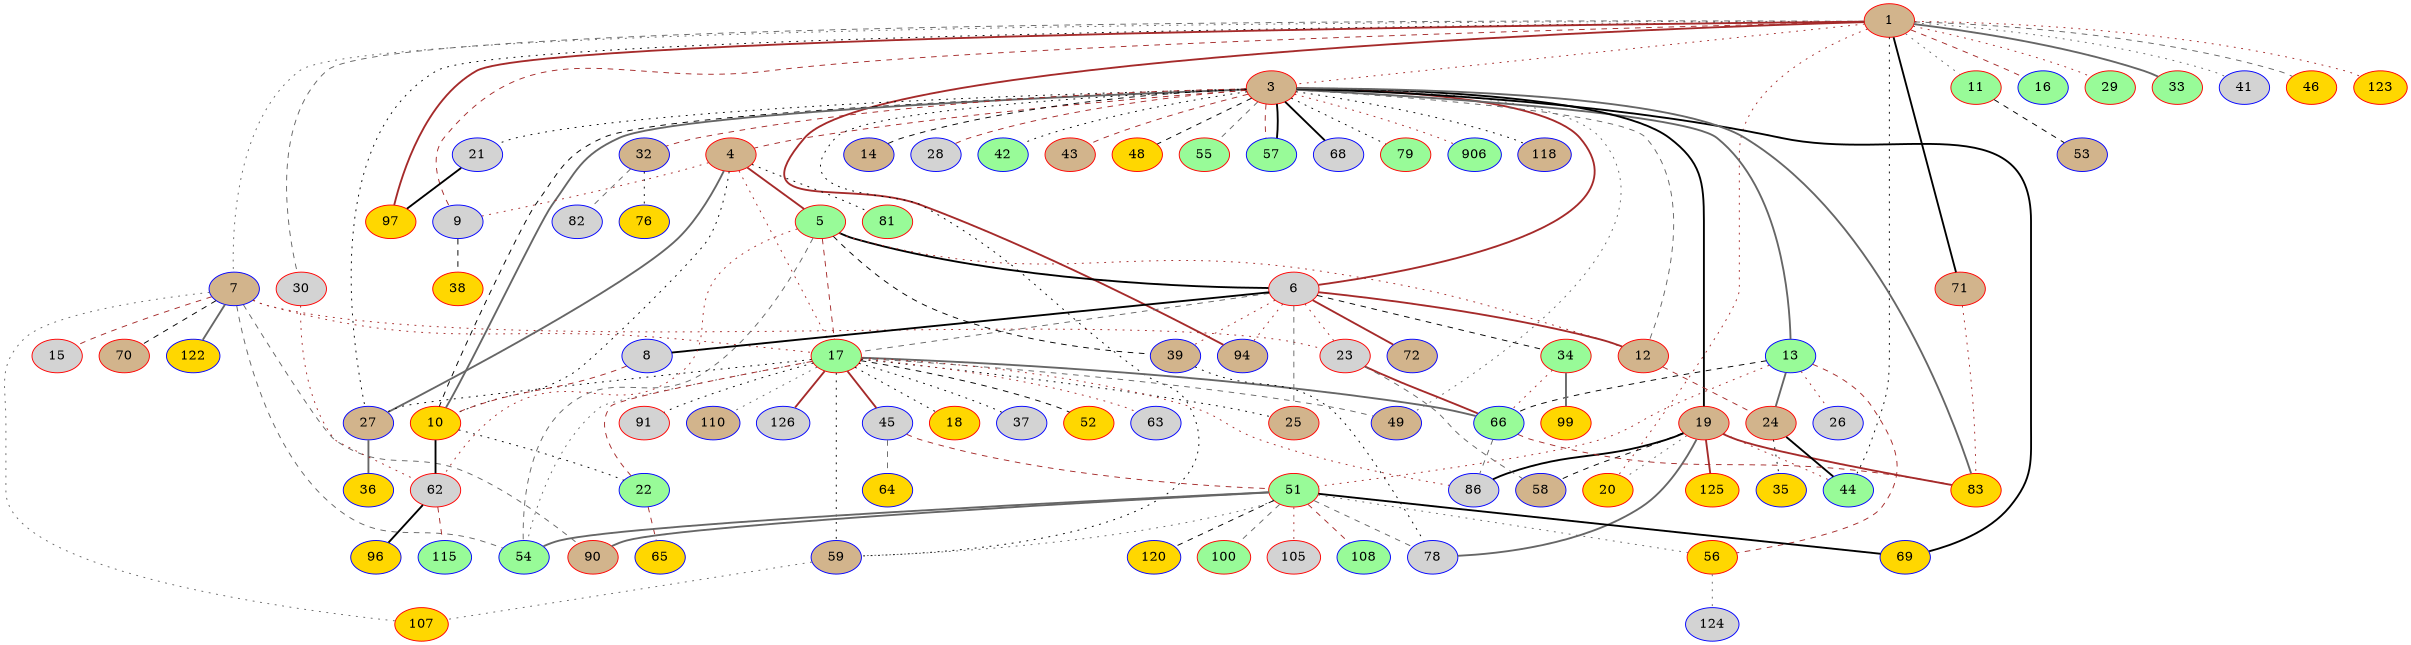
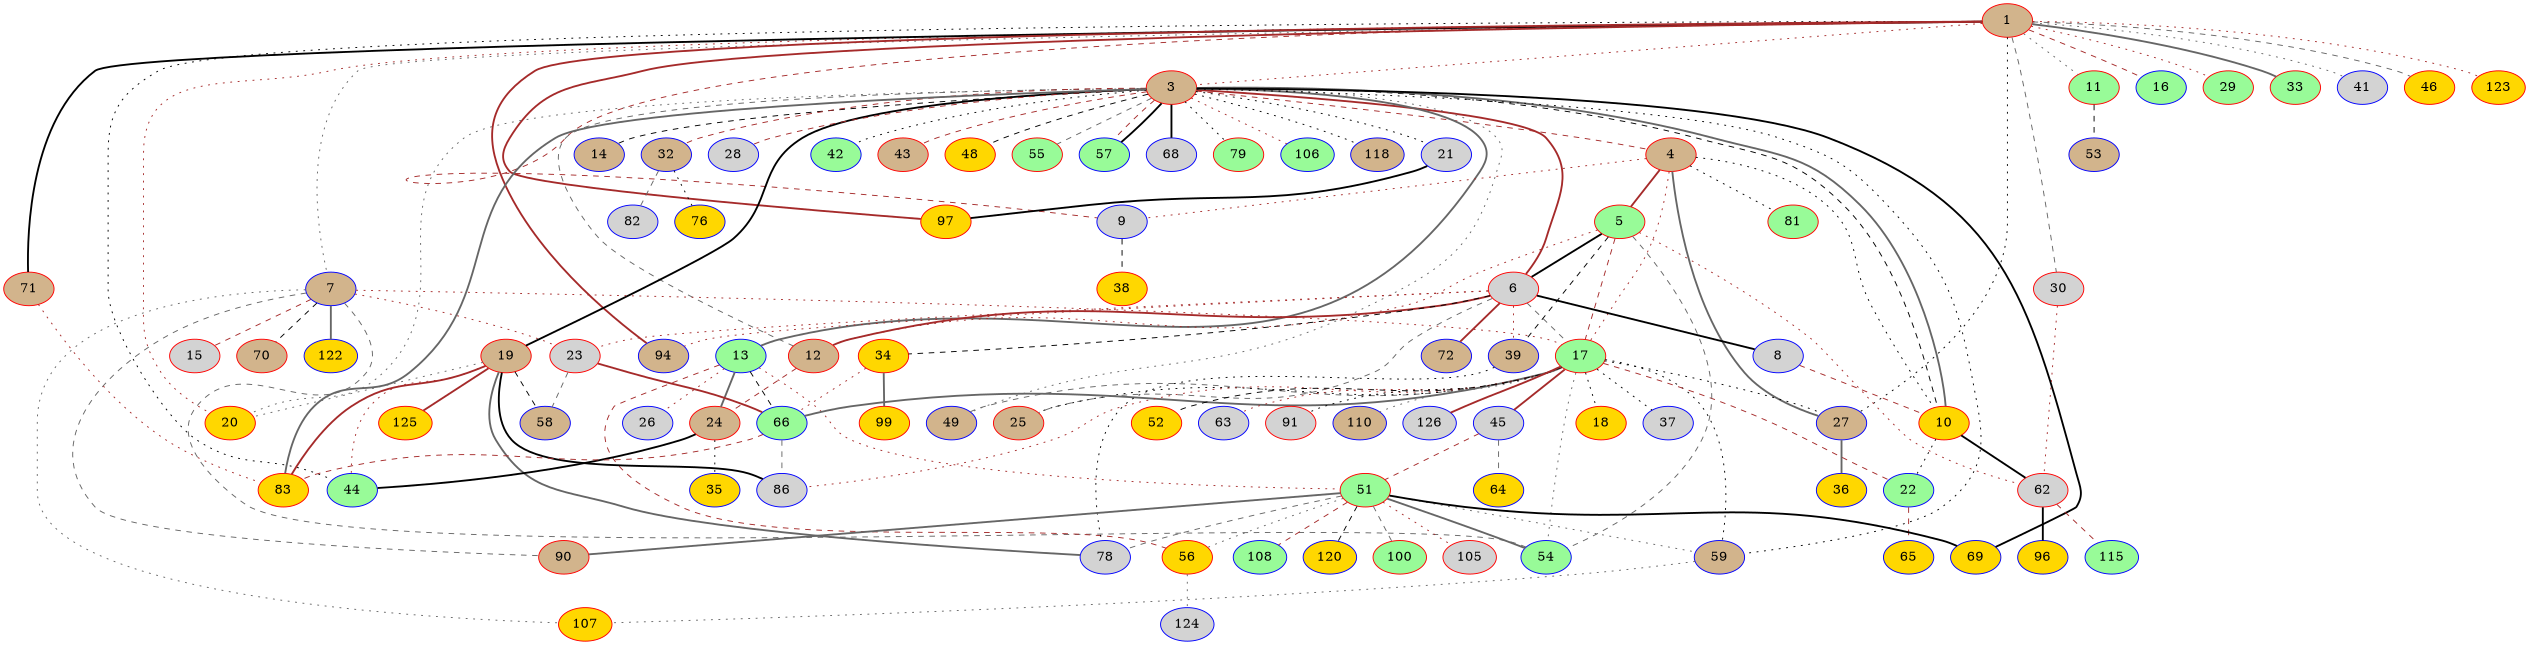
edge "3" -- "20": added
node "906": label "906" -> "106"
node "34": fillcolor palegreen -> gold
